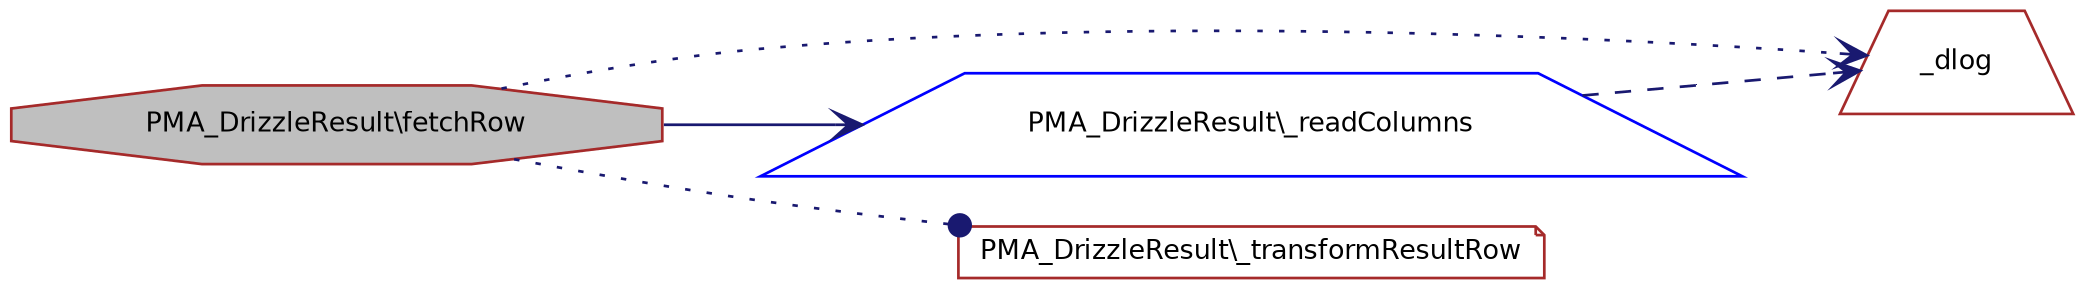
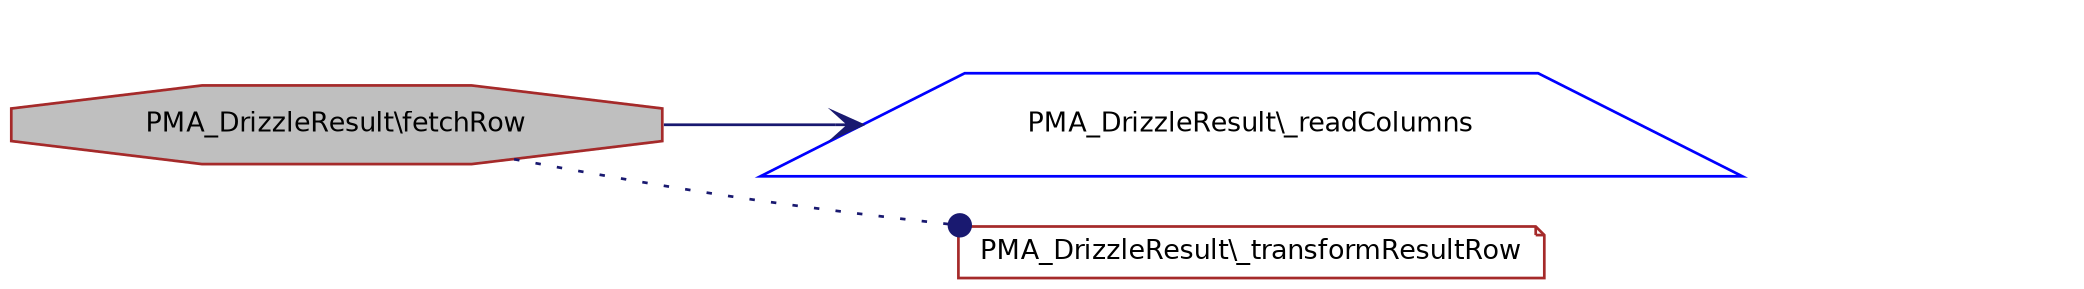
node "_dlog": removed
